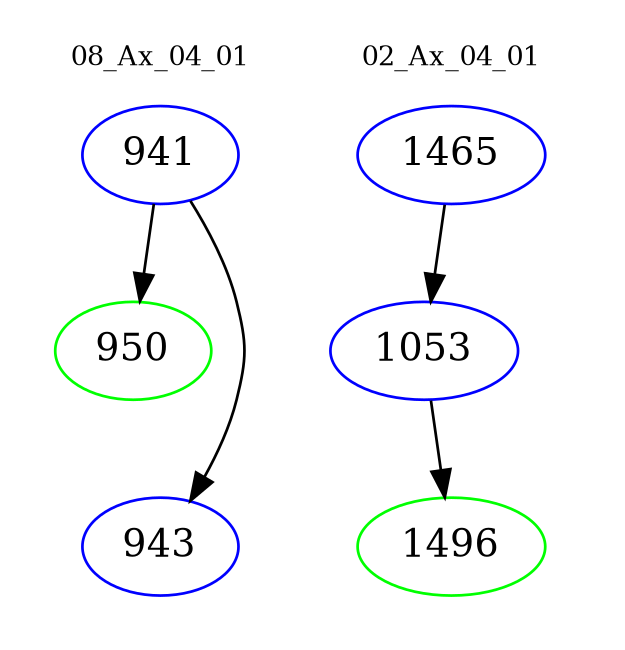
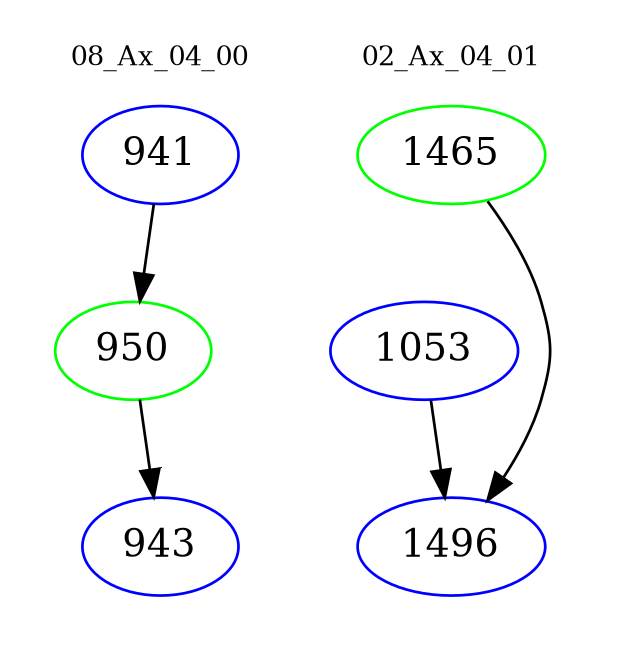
cluster "08_Ax_04_01": label "08_Ax_04_01" -> "08_Ax_04_00"
node "1465": color blue -> green
edge "1465" -> "1053": now "1465" -> "1496"
edge "941" -> "943": now "950" -> "943"
node "1496": color green -> blue
